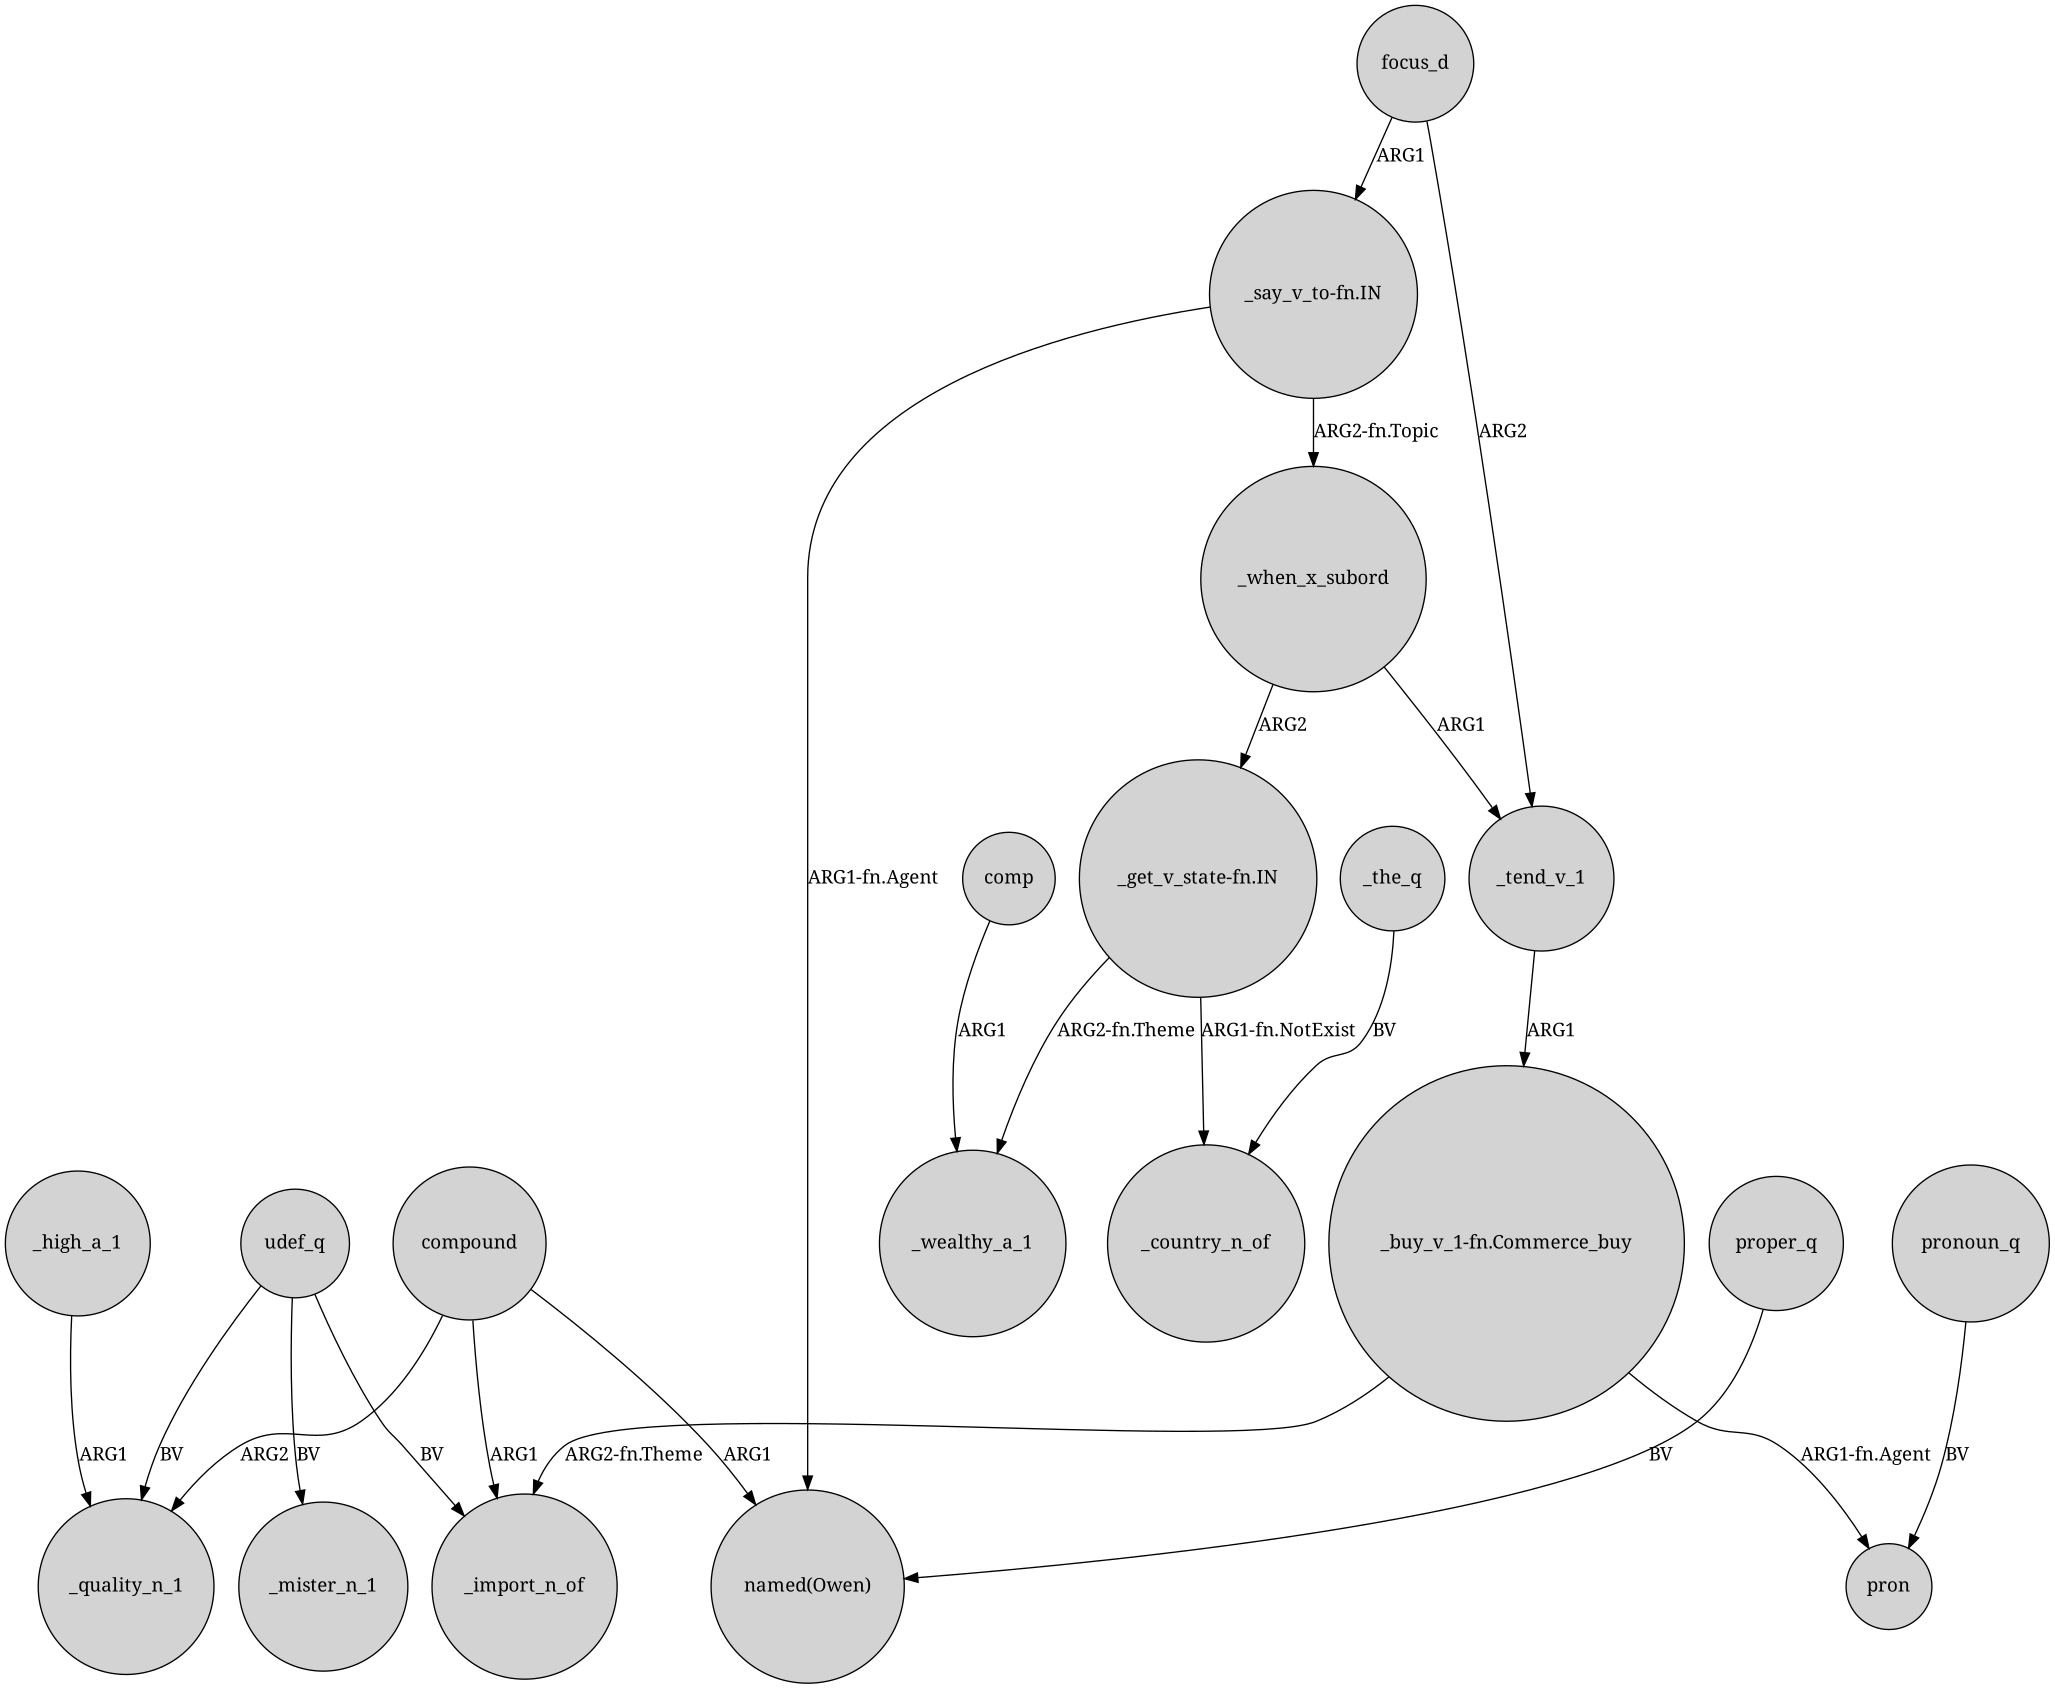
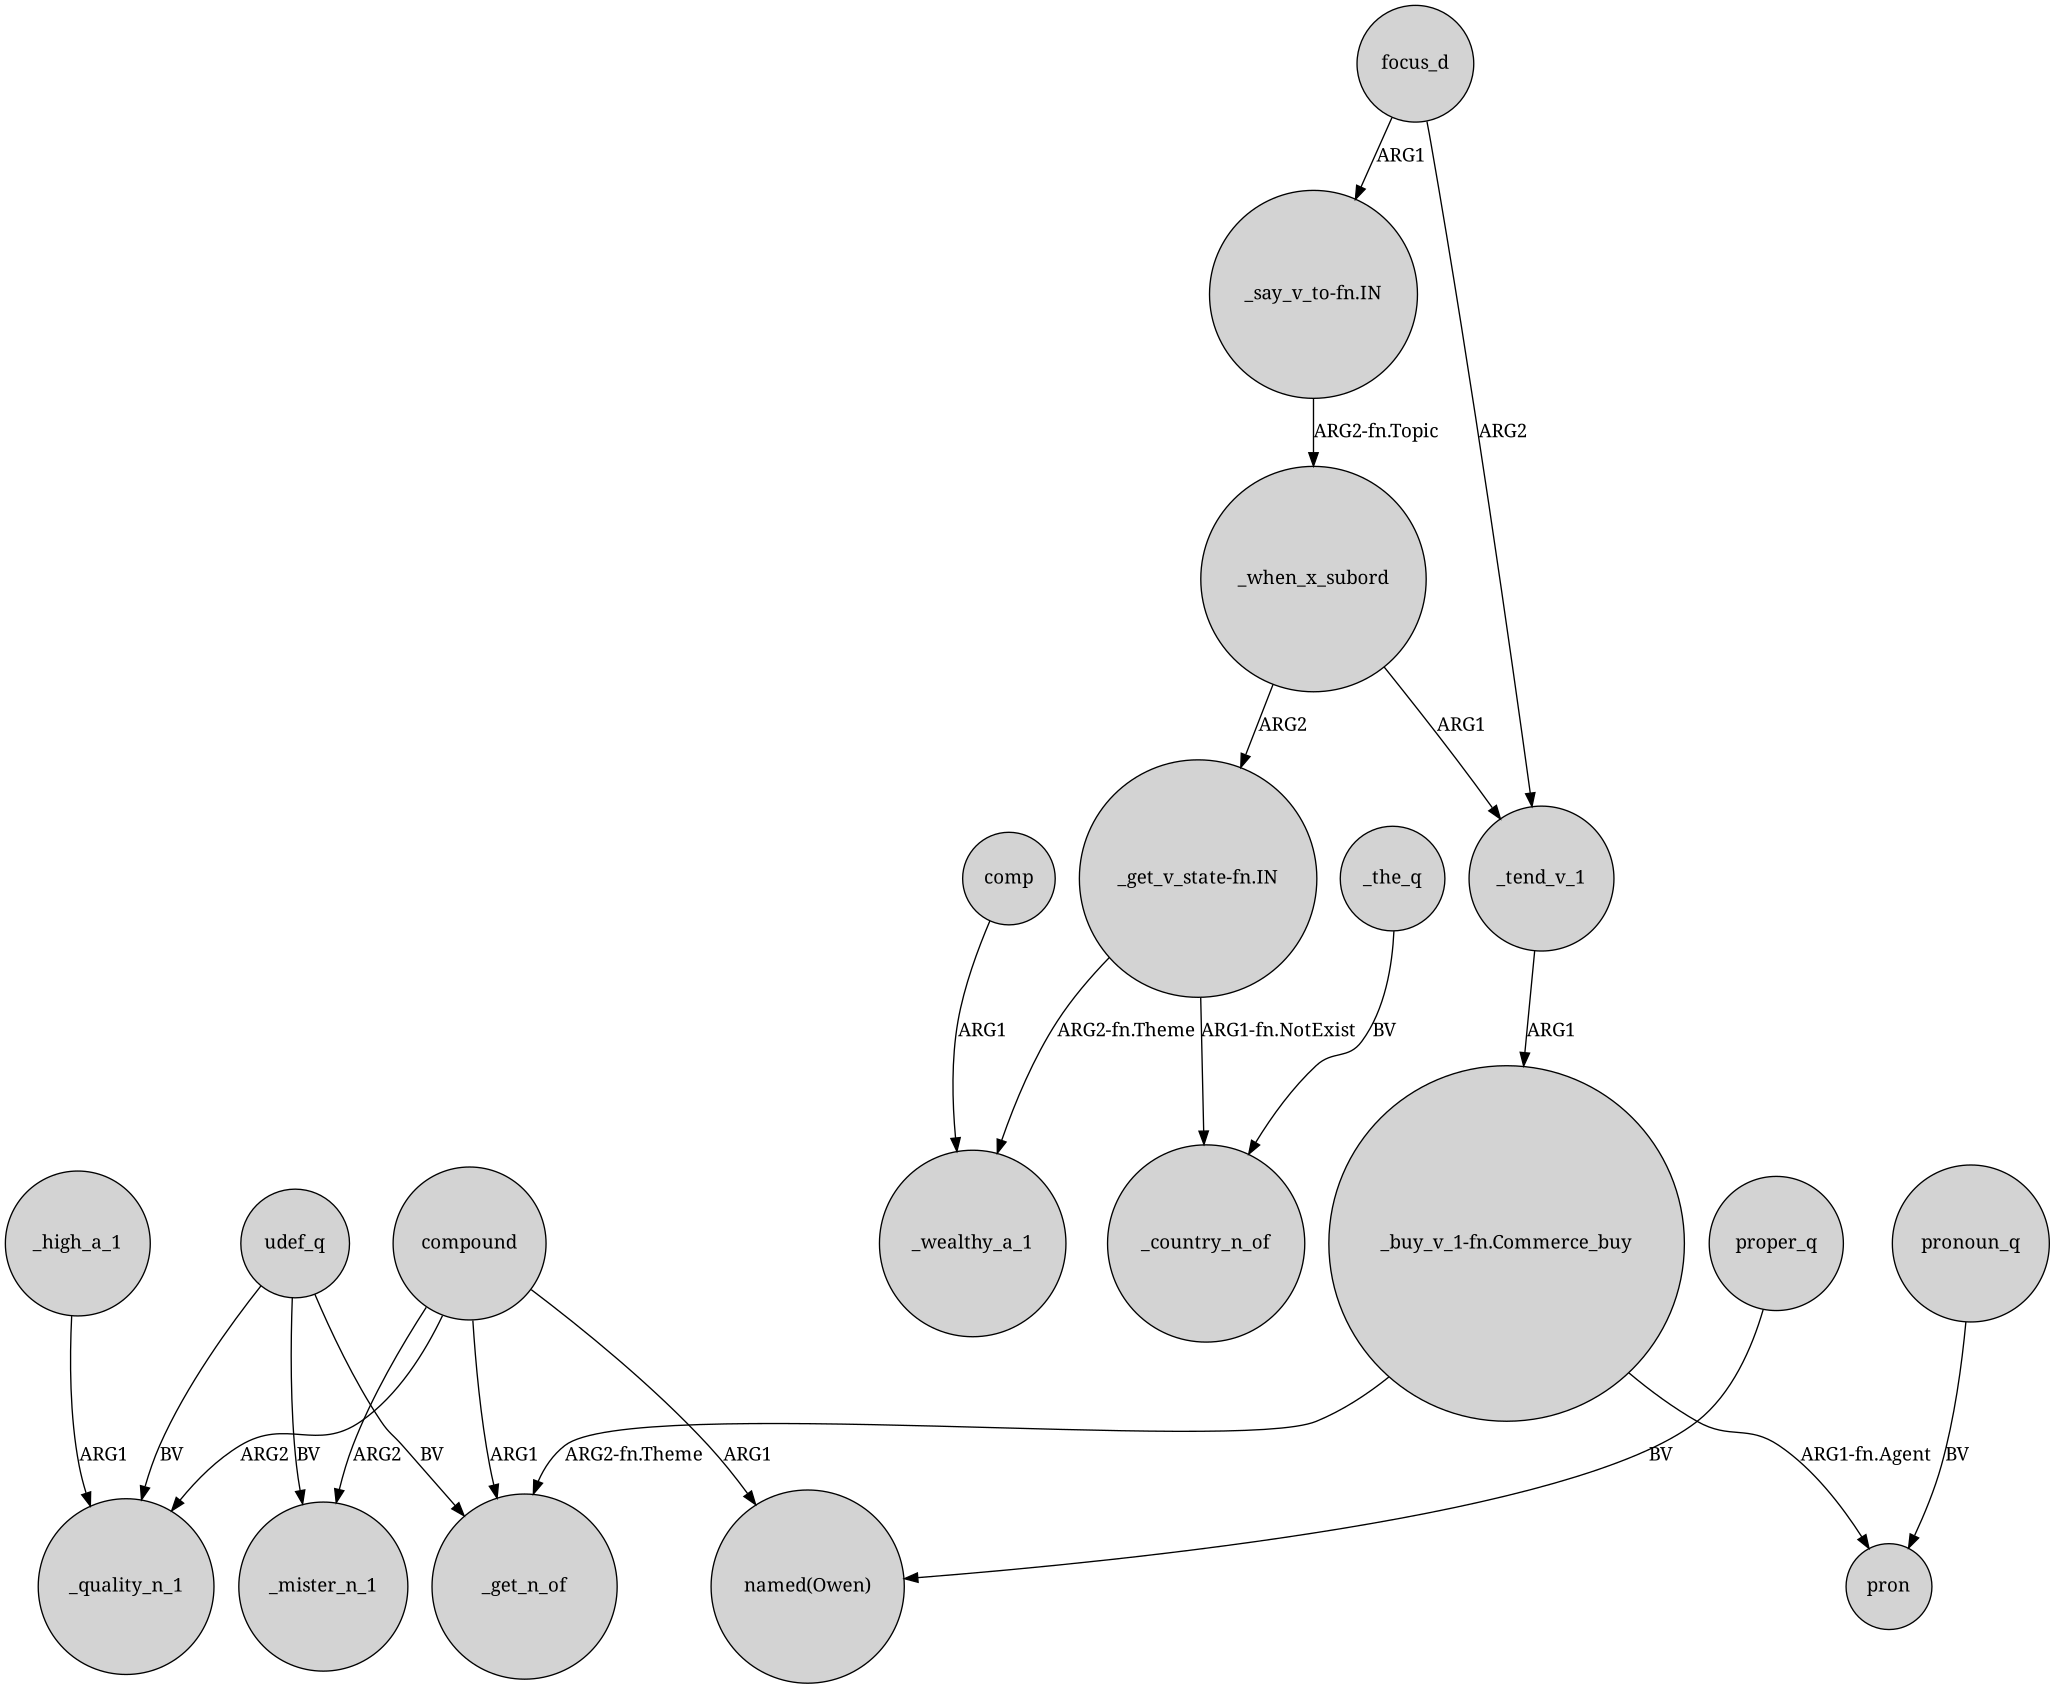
edge "_say_v_to-fn.IN" -> "named(Owen)": removed, label "ARG1-fn.Agent"
edge "compound" -> "_mister_n_1": added, label "ARG2"
node "_import_n_of": label "_import_n_of" -> "_get_n_of"
